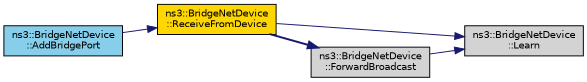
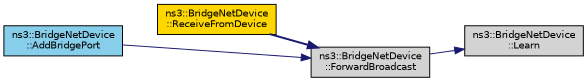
edge "ns3::BridgeNetDevice ::ReceiveFromDevice" -> "ns3::BridgeNetDevice ::Learn": removed
edge "ns3::BridgeNetDevice ::AddBridgePort" -> "ns3::BridgeNetDevice ::ReceiveFromDevice": now "ns3::BridgeNetDevice ::AddBridgePort" -> "ns3::BridgeNetDevice ::ForwardBroadcast"
